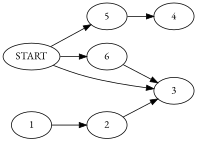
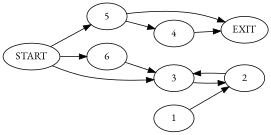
node "EXIT": added
edge "3" -> "2": added
